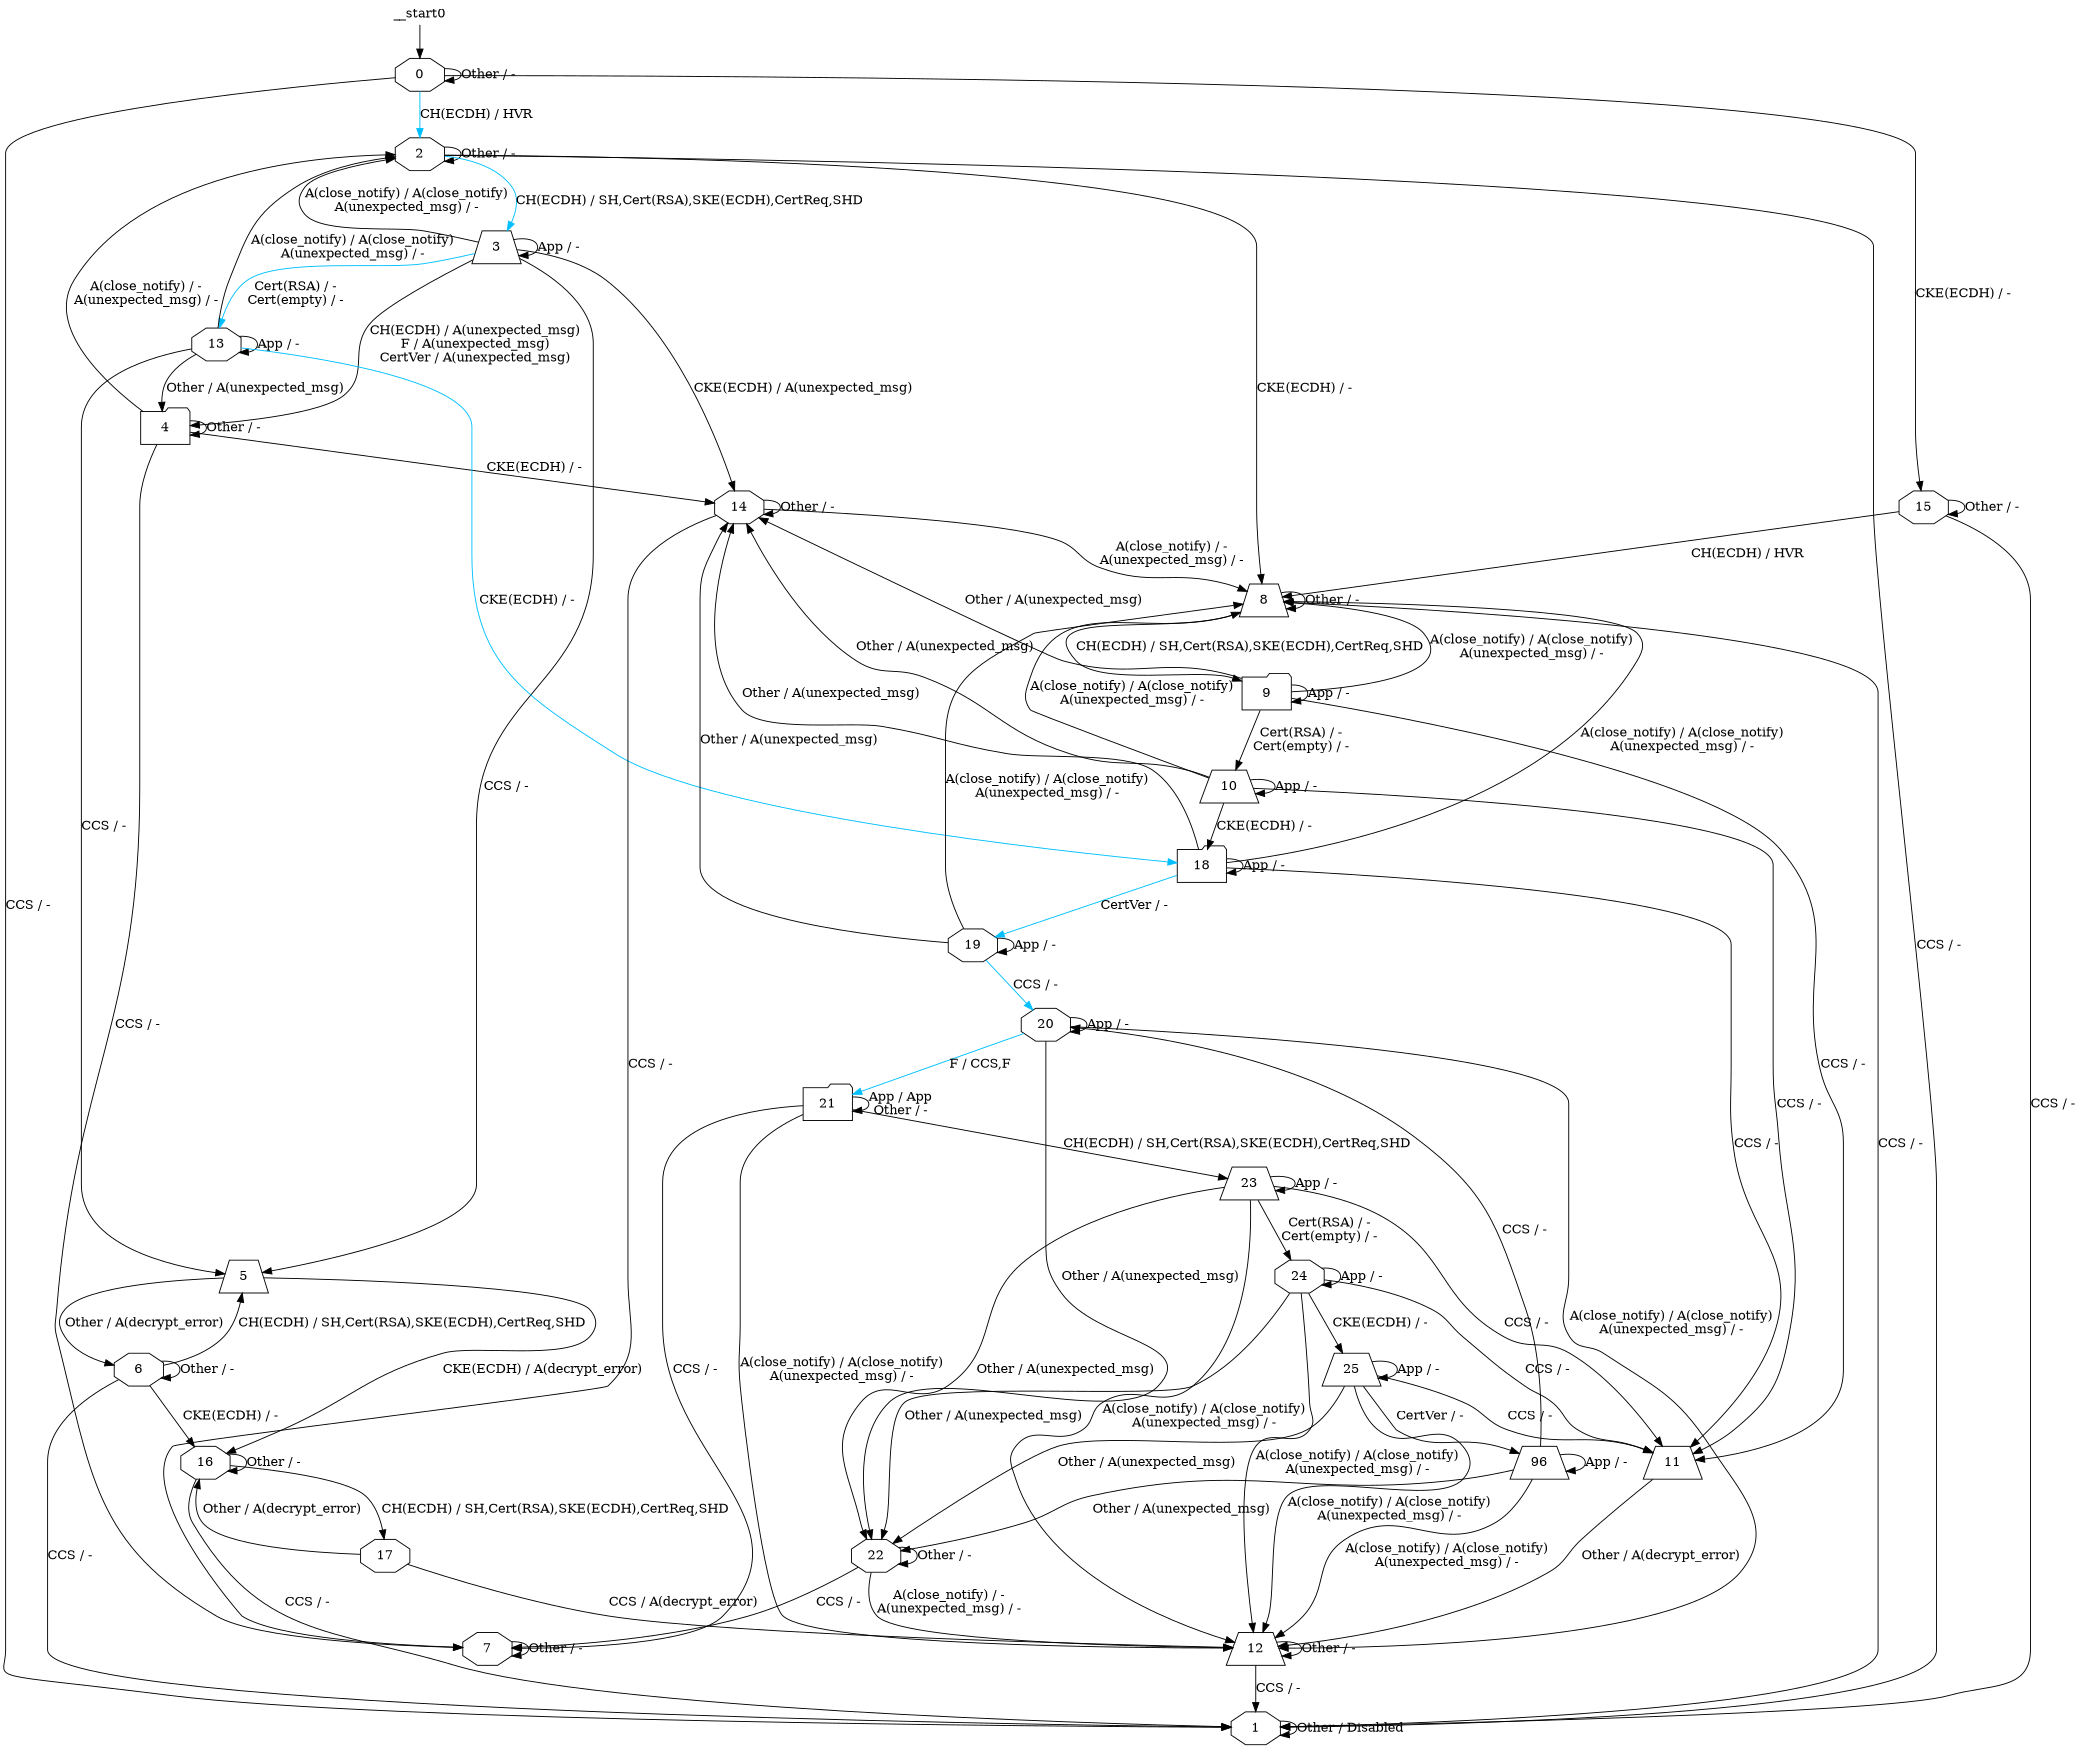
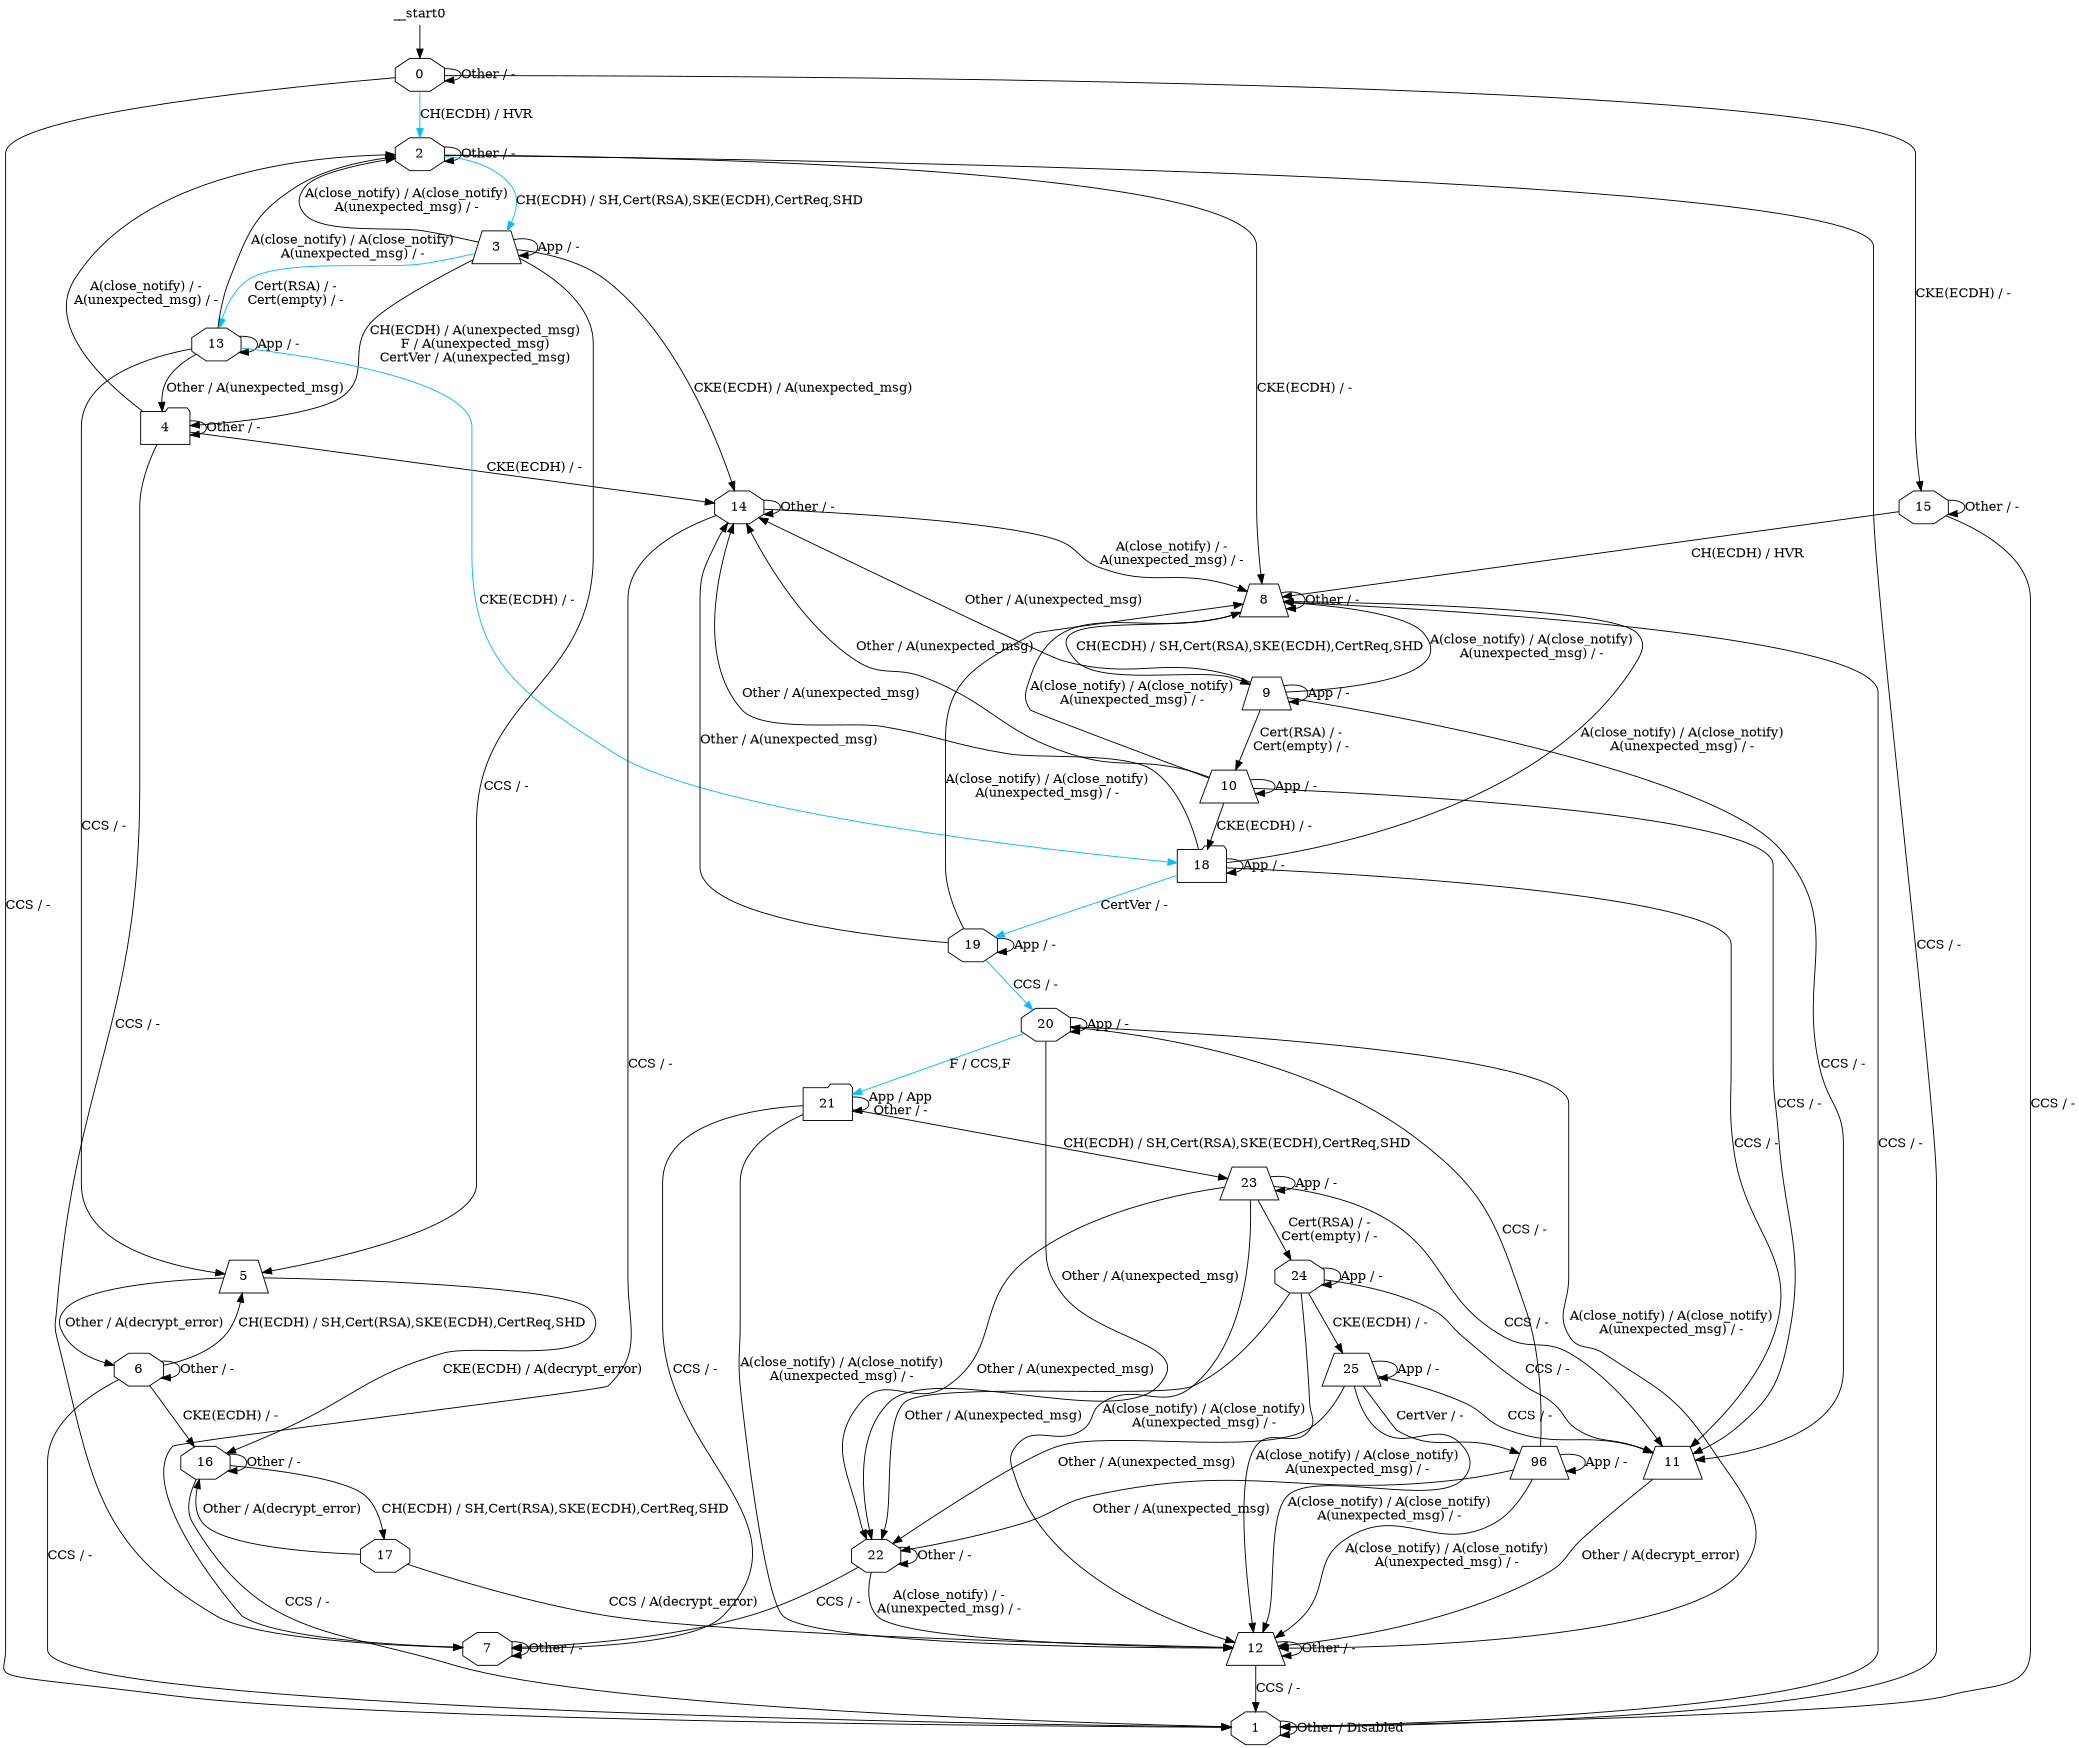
node "9": shape folder -> trapezium
